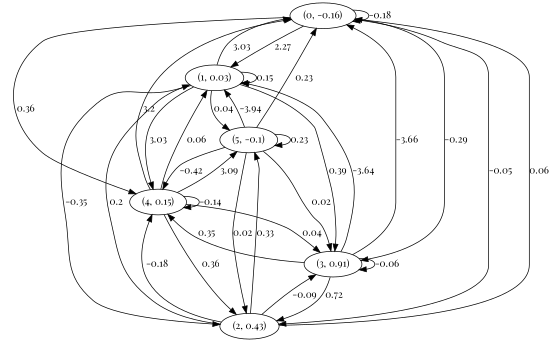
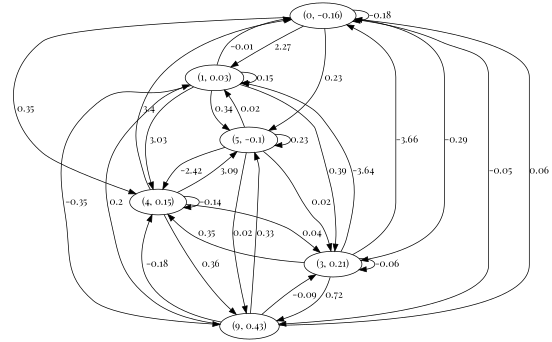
edge "(1, 0.03)" -> "(0, -0.16)": label "3.03" -> "-0.01"
edge "(5, -0.1)" -> "(0, -0.16)": reversed
edge "(0, -0.16)" -> "(4, 0.15)": label "0.36" -> "0.35"
edge "(4, 0.15)" -> "(0, -0.16)": label "3.2" -> "3.4"
edge "(1, 0.03)" -> "(5, -0.1)": label "0.04" -> "0.34"
edge "(5, -0.1)" -> "(1, 0.03)": label "-3.94" -> "0.02"
edge "(4, 0.15)" -> "(1, 0.03)": removed, label "0.06"
edge "(5, -0.1)" -> "(4, 0.15)": label "-0.42" -> "-2.42"
node "(3, 0.91)": label "(3, 0.91)" -> "(3, 0.21)"
node "(2, 0.43)": label "(2, 0.43)" -> "(9, 0.43)"
